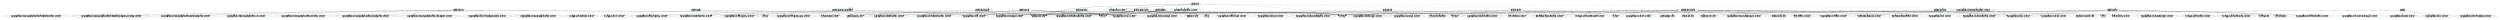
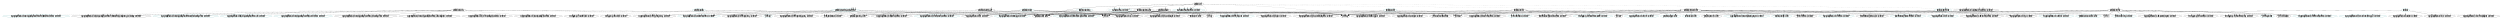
node "io.swagger.v3.oas.util (not found)": label "io.swagger.v3.oas.util (not found)" -> "io.swagger.v3.oas.models (not found)"
